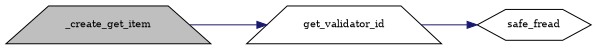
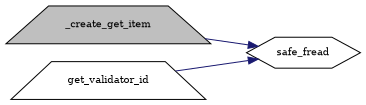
edge "_create_get_item" -> "get_validator_id": now "_create_get_item" -> "safe_fread"
